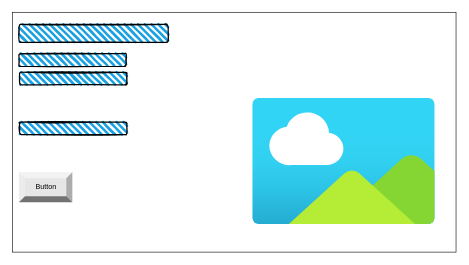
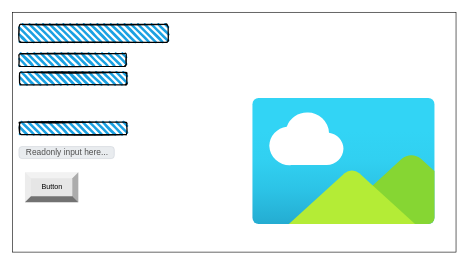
node "Readonly input here...": added
node "Button": moved (46, 188) -> (52, 188)
